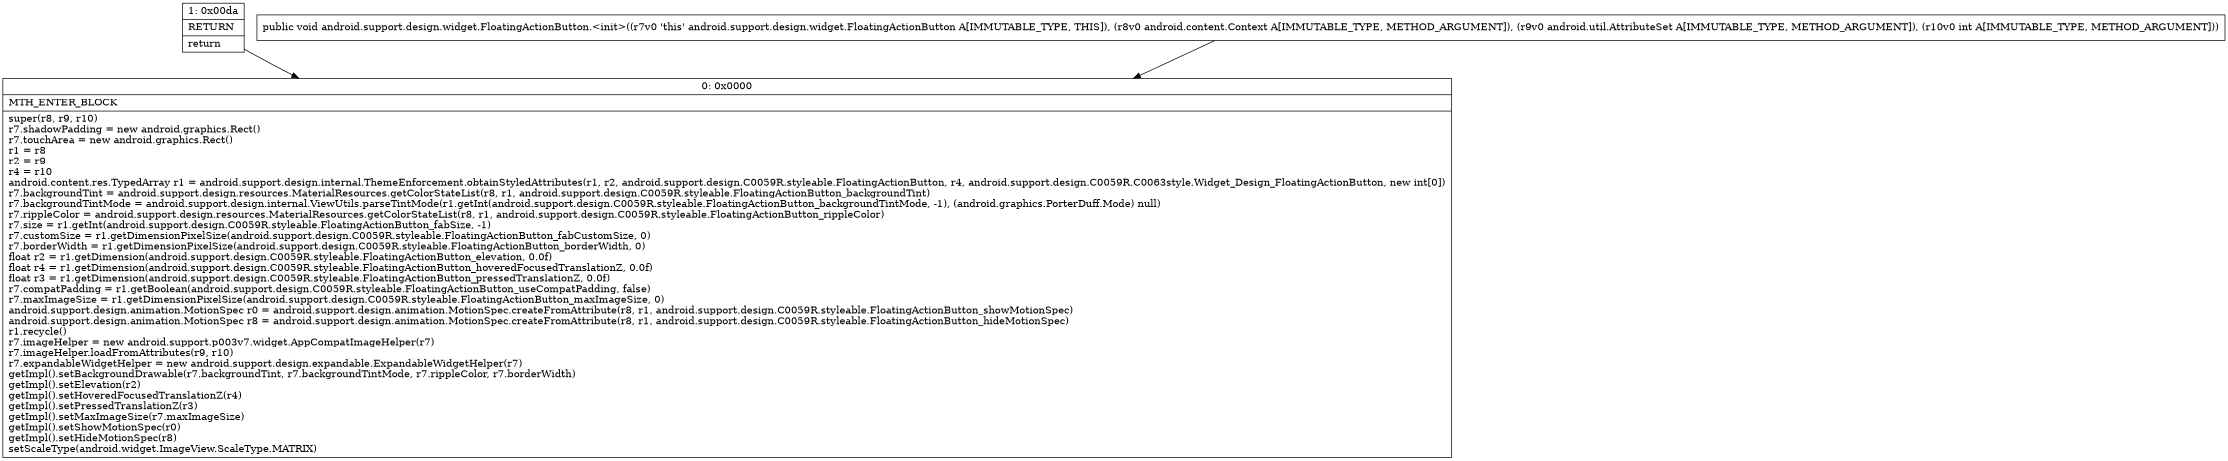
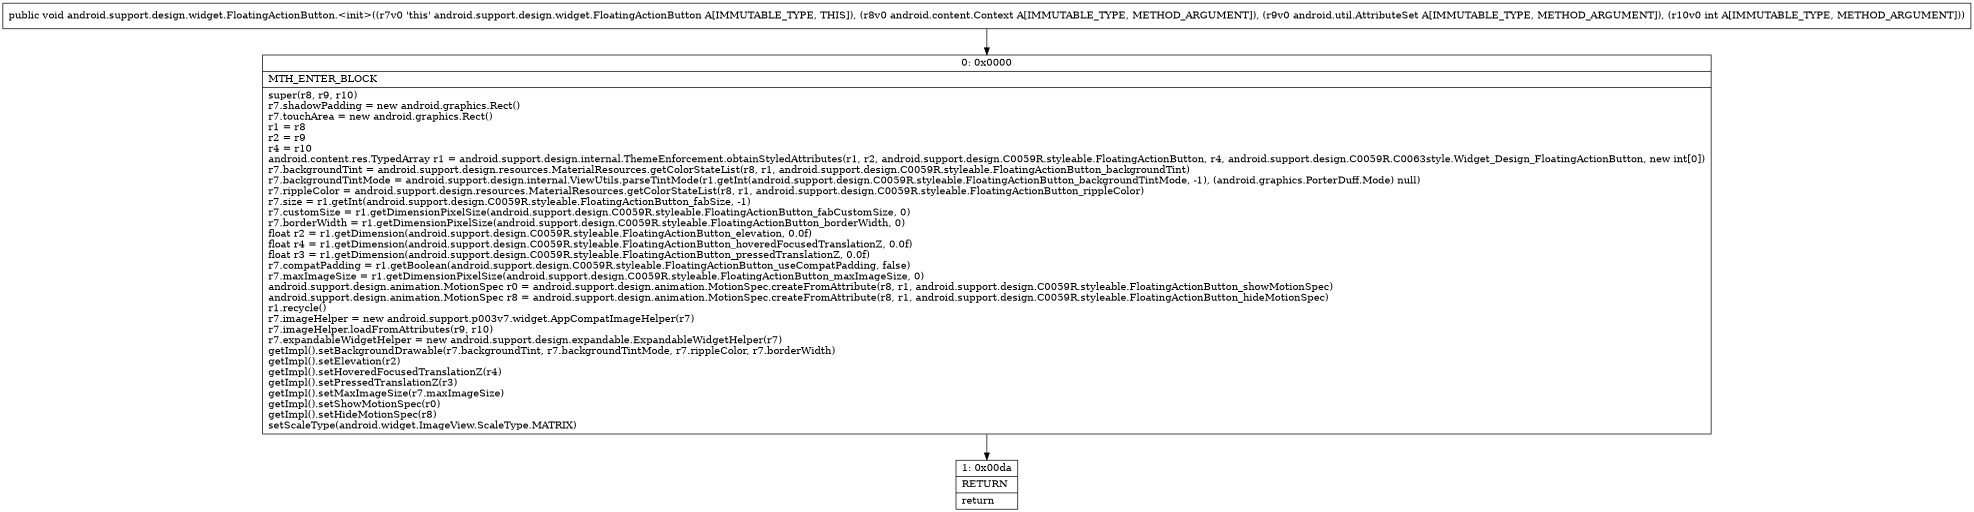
edge "1: 0x00da" -> "0: 0x0000": reversed
